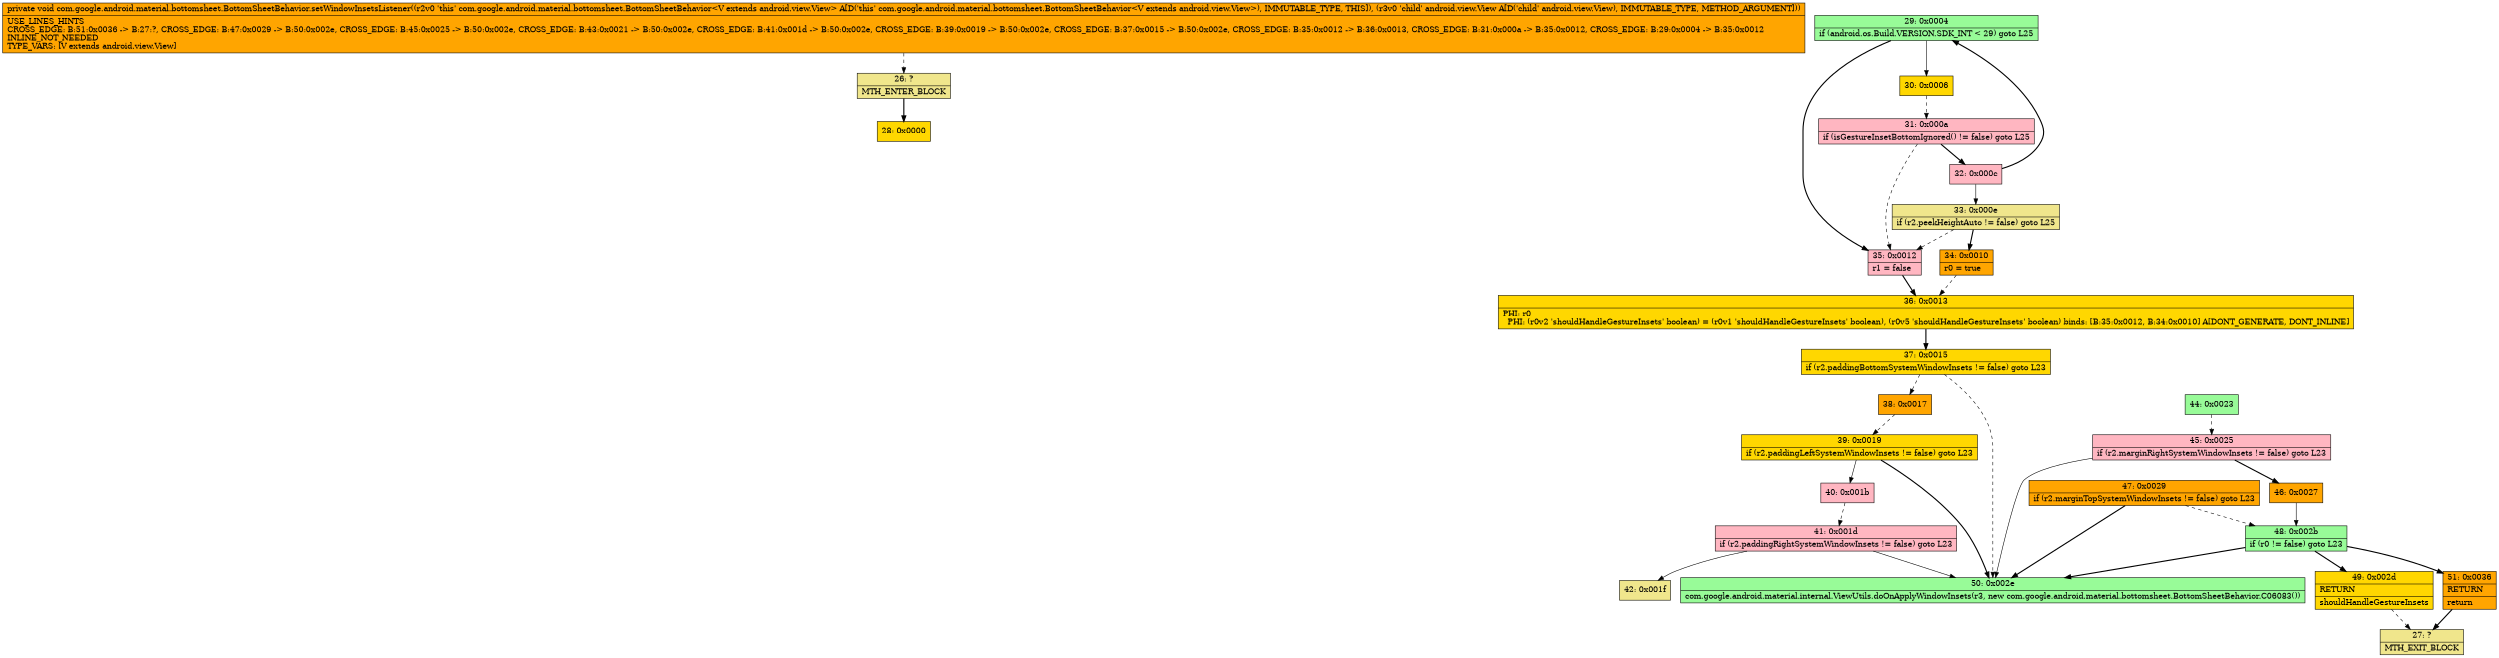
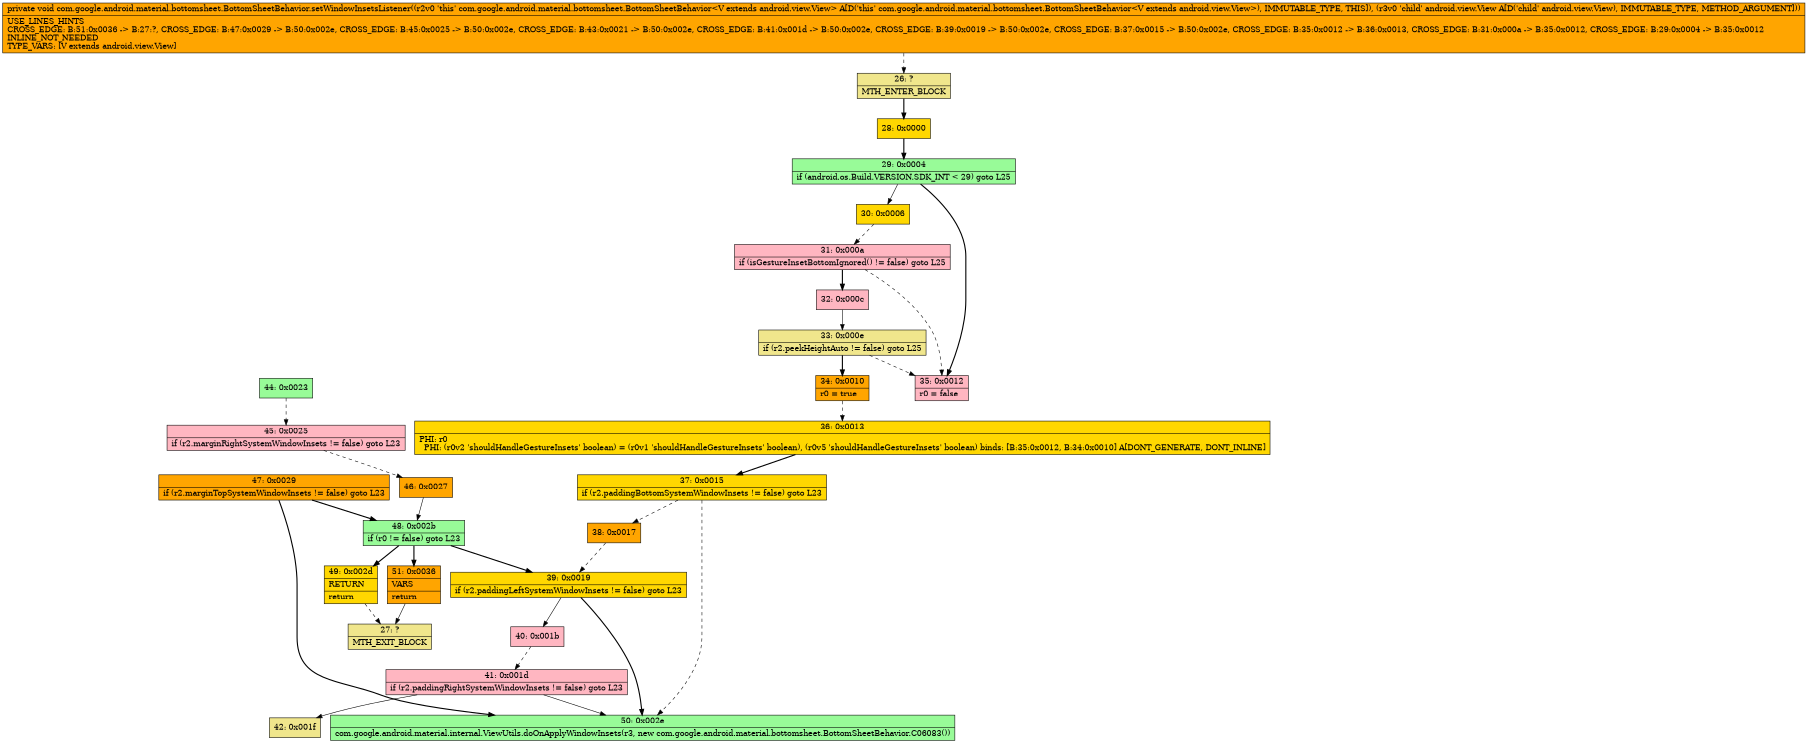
edge "32: 0x000c" -> "29: 0x0004": now "28: 0x0000" -> "29: 0x0004"
node "35: 0x0012": text "r1 = false" -> "r0 = false"
edge "35: 0x0012" -> "36: 0x0013": removed
edge "45: 0x0025" -> "46: 0x0027": style bold -> dashed
edge "45: 0x0025" -> "50: 0x002e": removed
edge "47: 0x0029" -> "48: 0x002b": style dashed -> bold
edge "48: 0x002b" -> "50: 0x002e": now "48: 0x002b" -> "39: 0x0019"
node "51: 0x0036": text "RETURN" -> "VARS"
node "49: 0x002d": text "shouldHandleGestureInsets" -> "return"
edge "51: 0x0036" -> "27: ?": style bold -> solid
